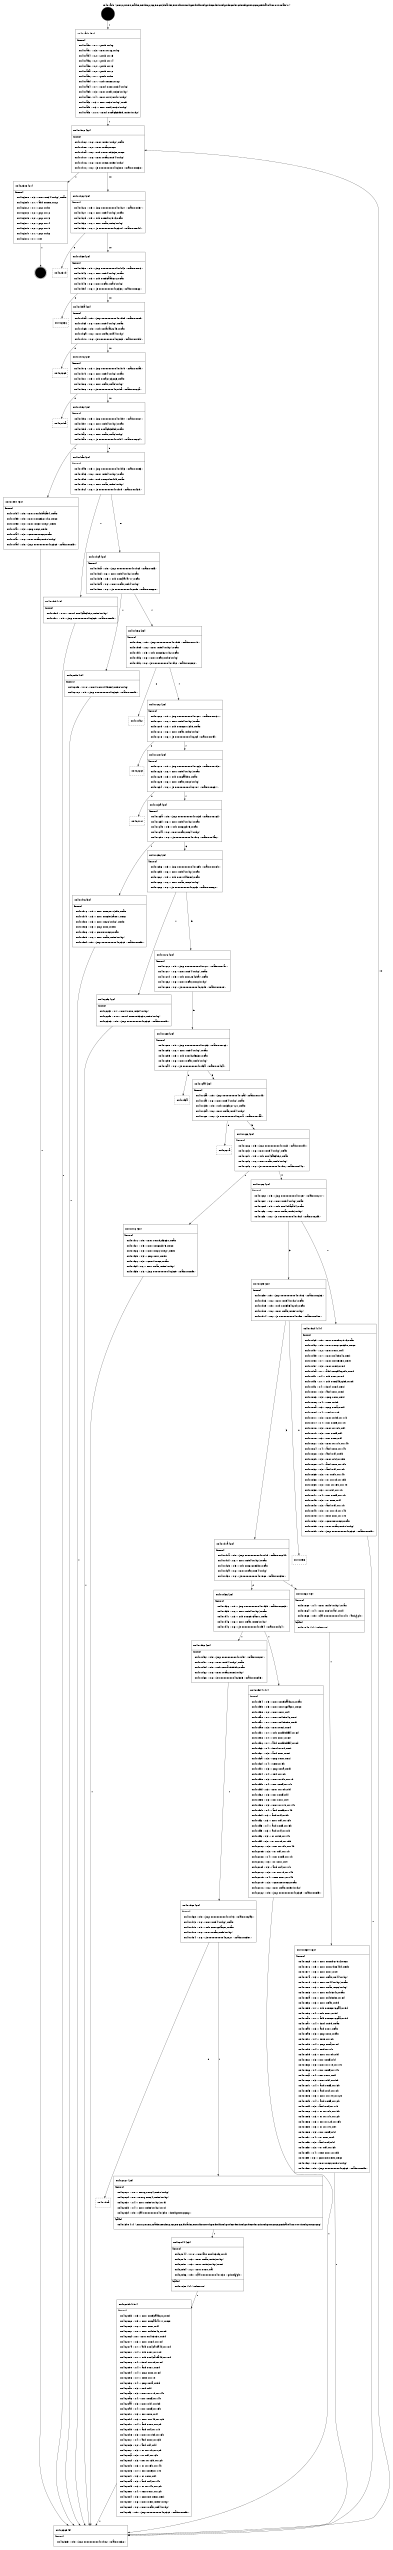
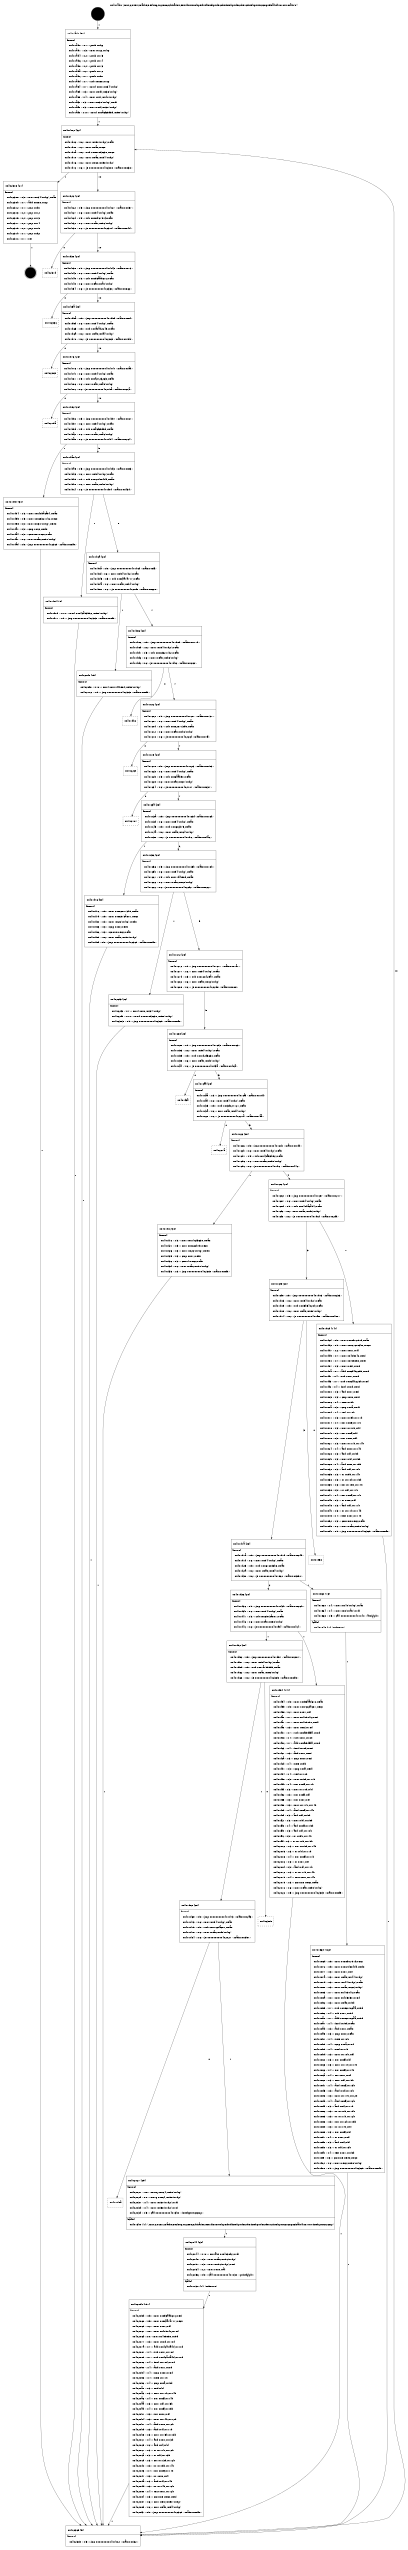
node "0x402385": added
